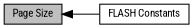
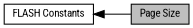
edge "FLASH Constants" -> "Page Size": reversed
